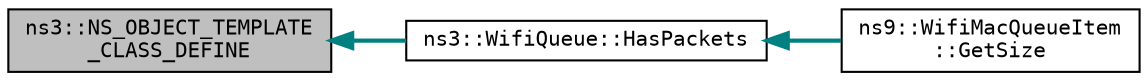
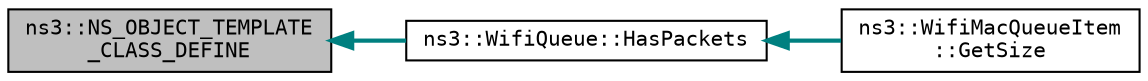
node "ns9::WifiMacQueueItem ::GetSize": label "ns9::WifiMacQueueItem ::GetSize" -> "ns3::WifiMacQueueItem ::GetSize"
